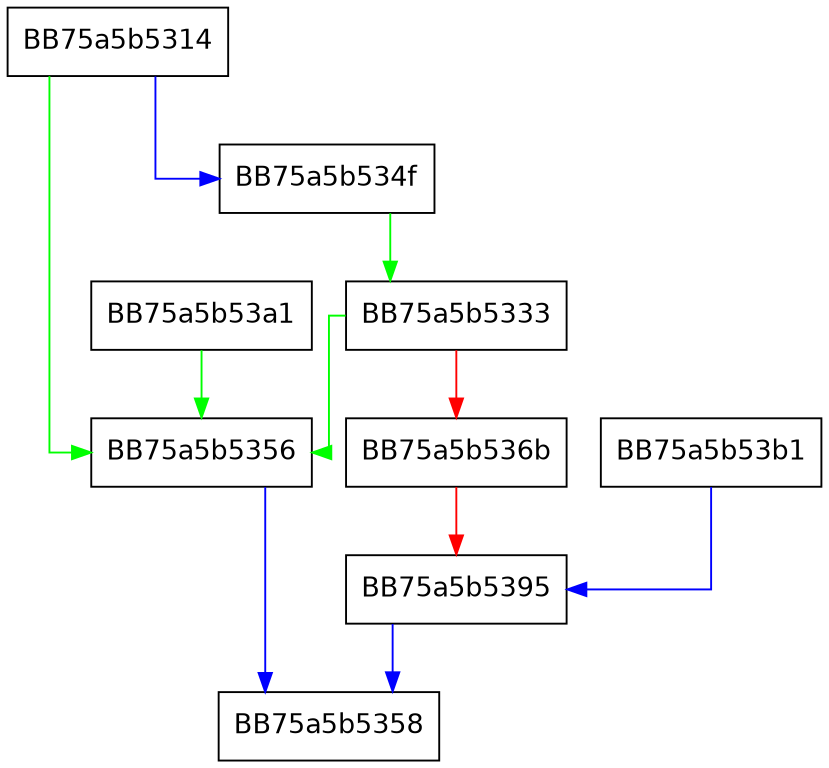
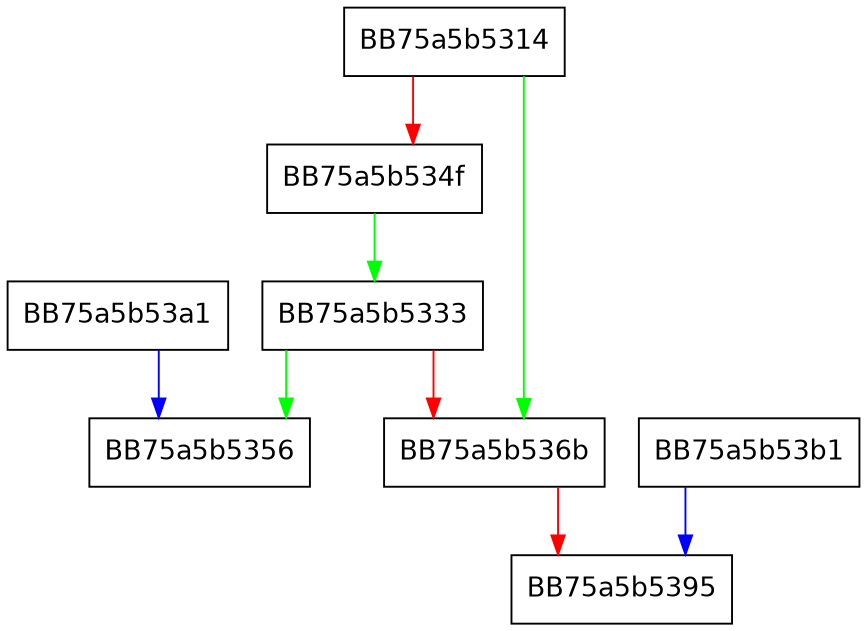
edge "BB75a5b5314" -> "BB75a5b534f": color blue -> red
edge "BB75a5b5314" -> "BB75a5b5356": now "BB75a5b5314" -> "BB75a5b536b"
edge "BB75a5b53a1" -> "BB75a5b5356": color green -> blue
node "BB75a5b5358": removed
